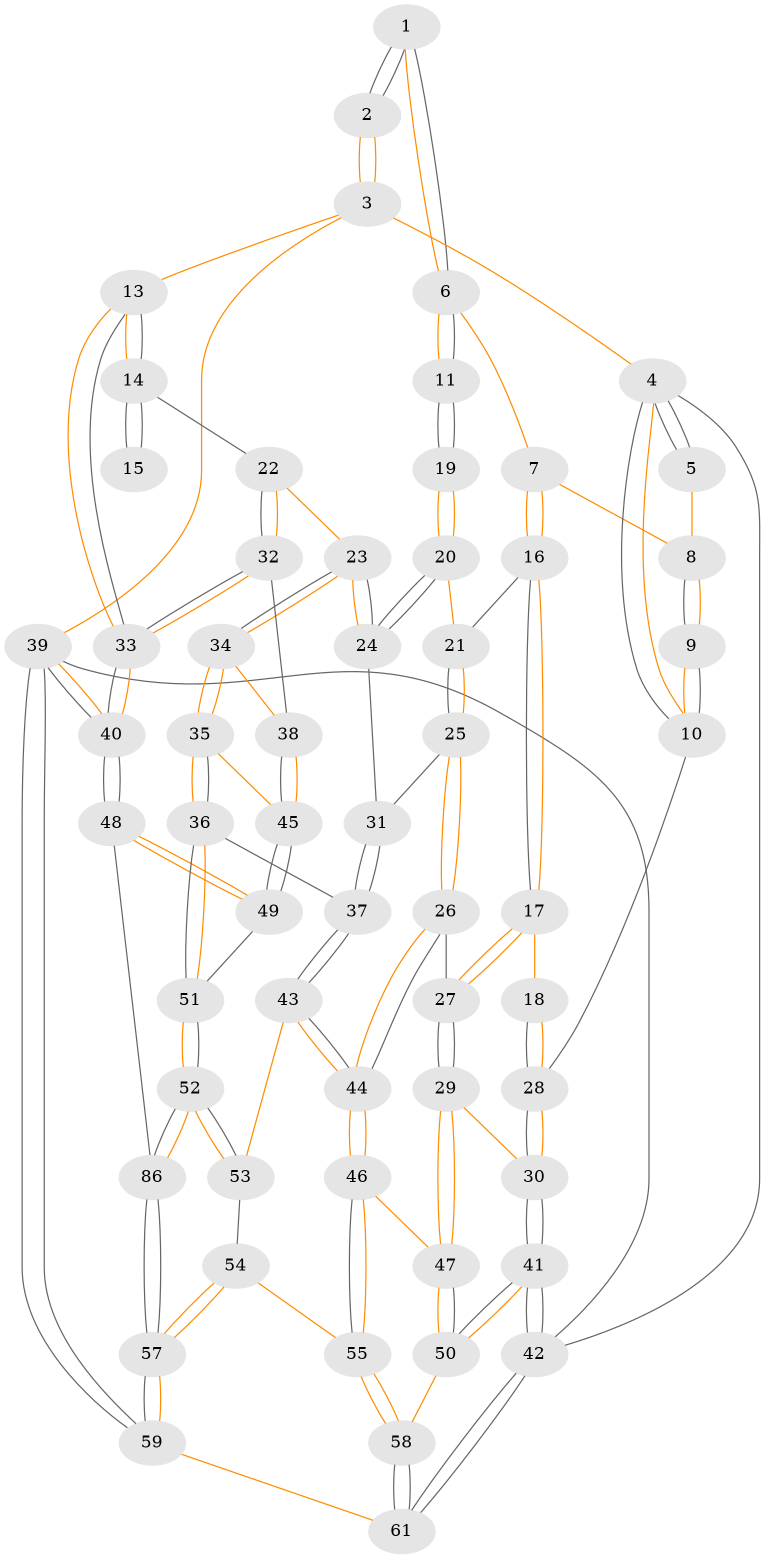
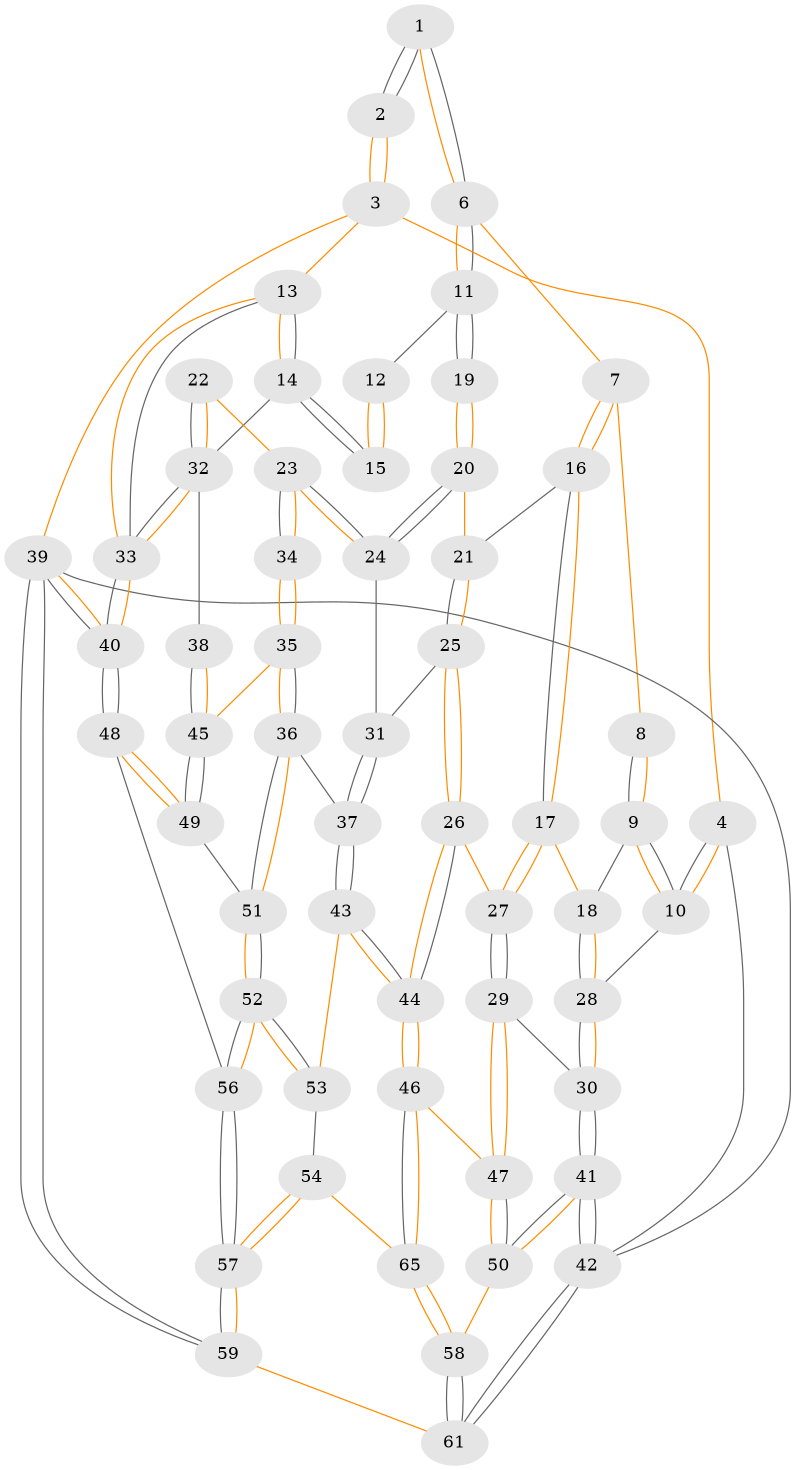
node "12": added
edge "14" -- "22": now "14" -- "32"
node "5": removed
edge "34" -- "38": removed
edge "9" -- "18": added
edge "26" -- "27": color gray40 -> darkorange
edge "29" -- "30": color darkorange -> gray40
node "86": label "86" -> "56"
node "55": label "55" -> "65"
